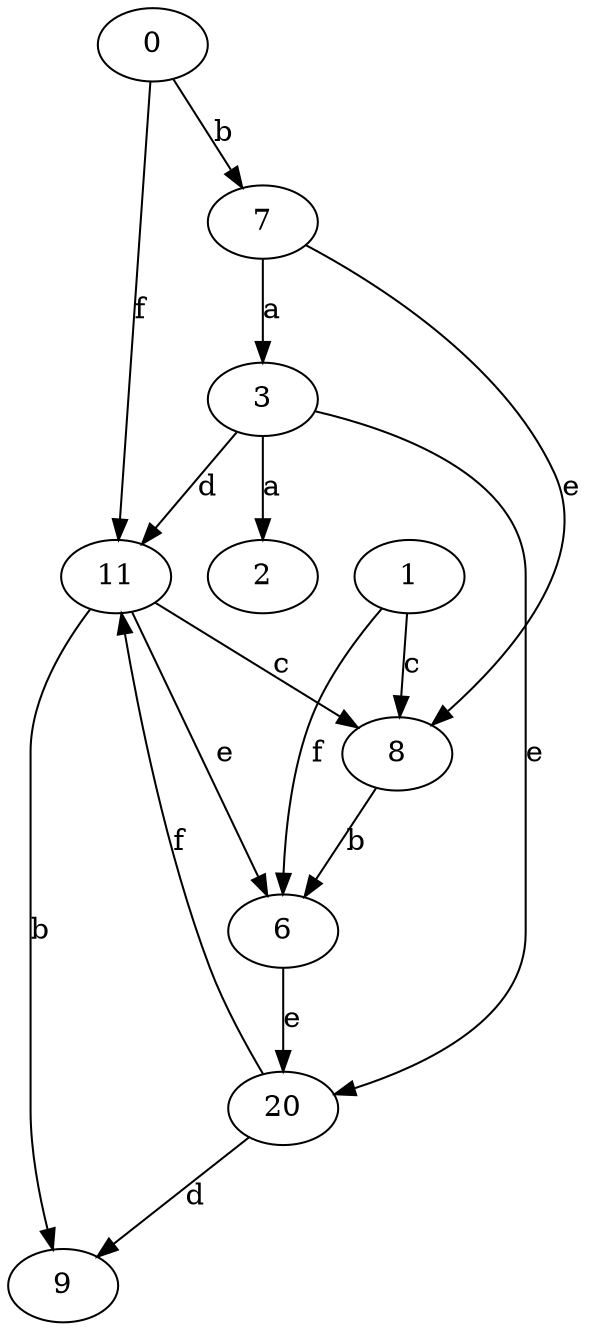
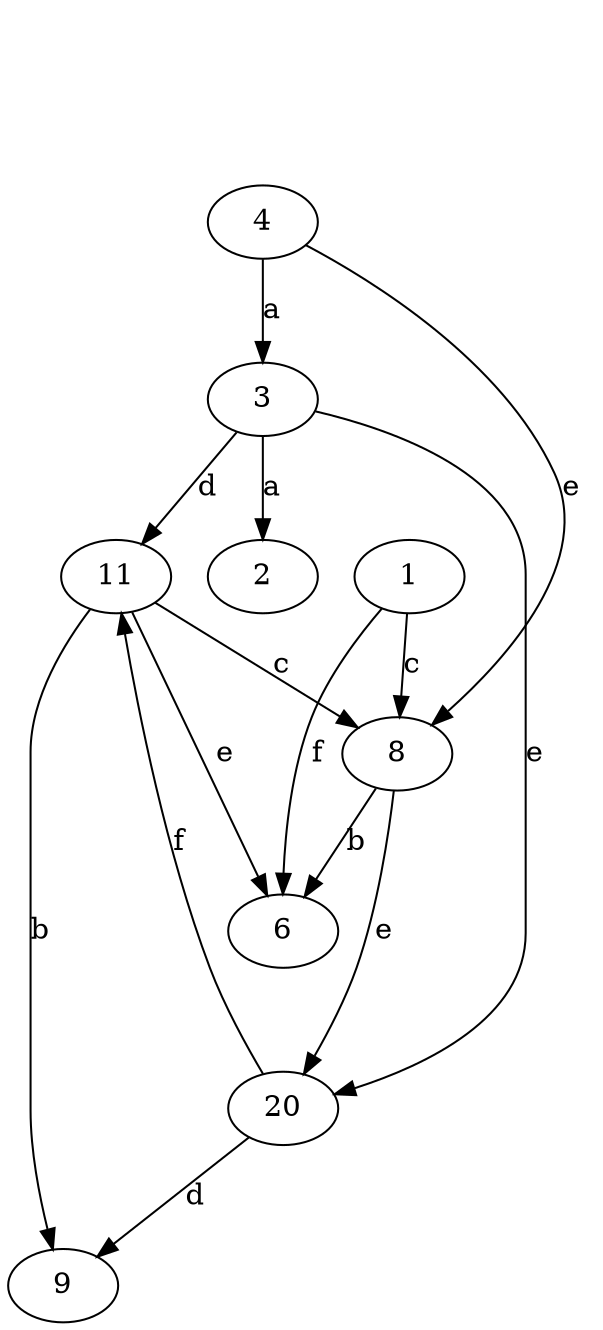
node "0": removed
node "7": label "7" -> "4"
edge "6" -> "20": now "8" -> "20"
